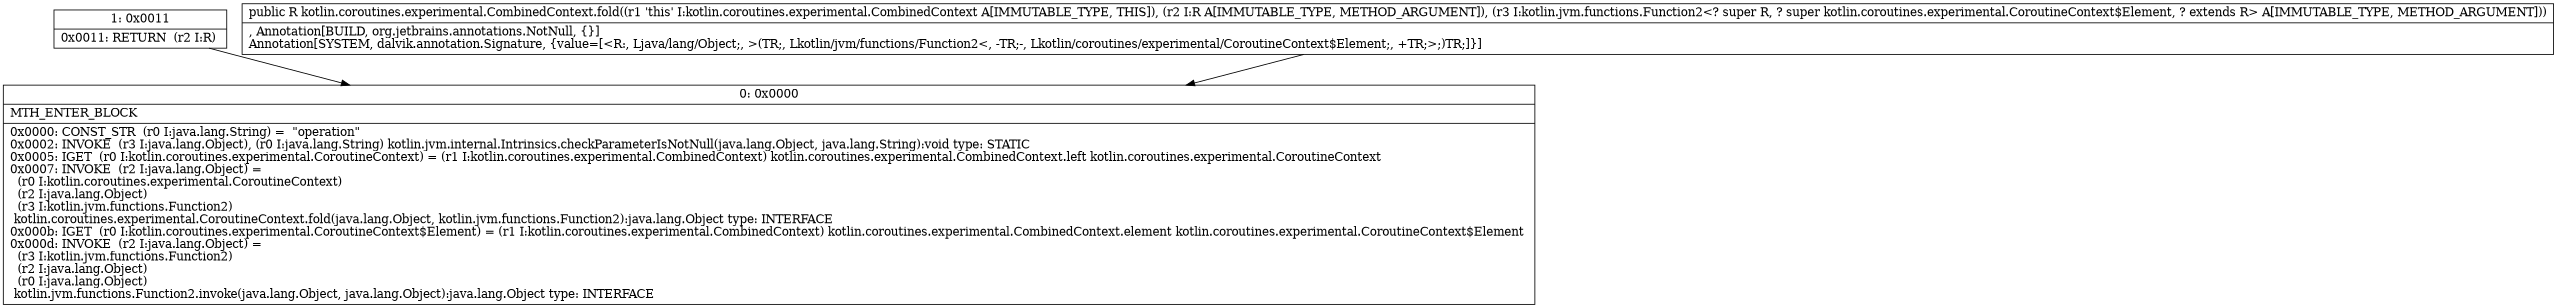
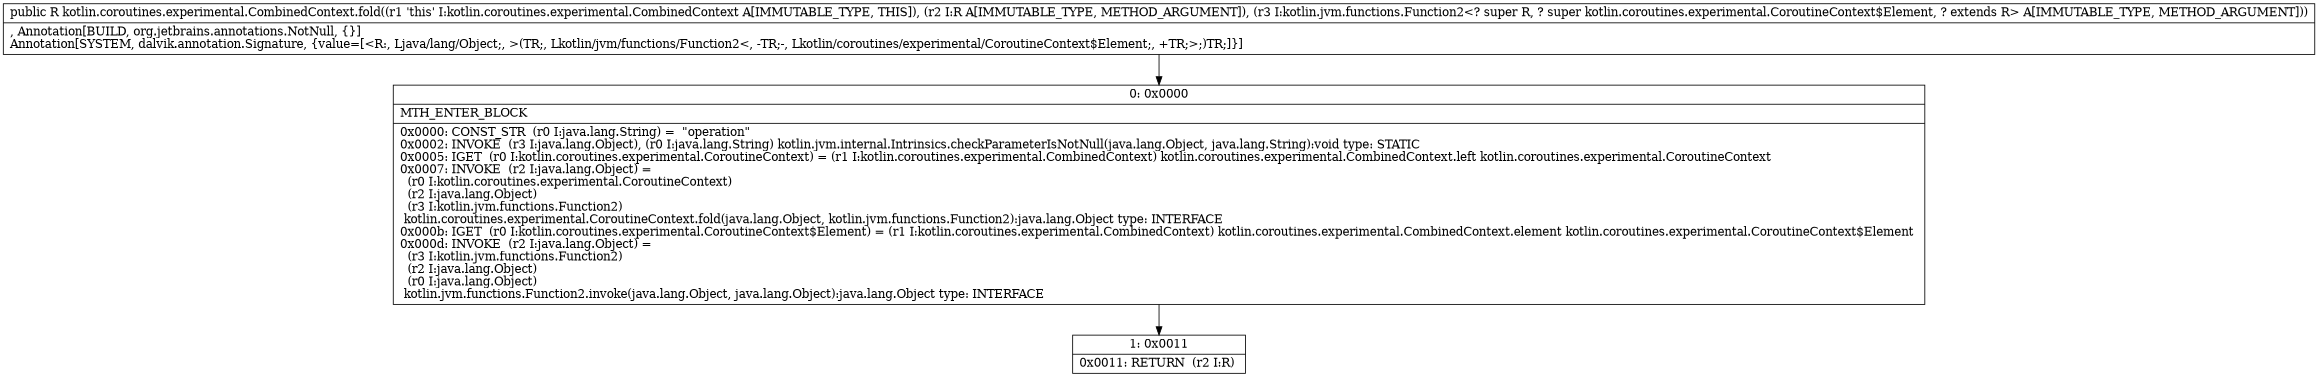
edge "1: 0x0011" -> "0: 0x0000": reversed
